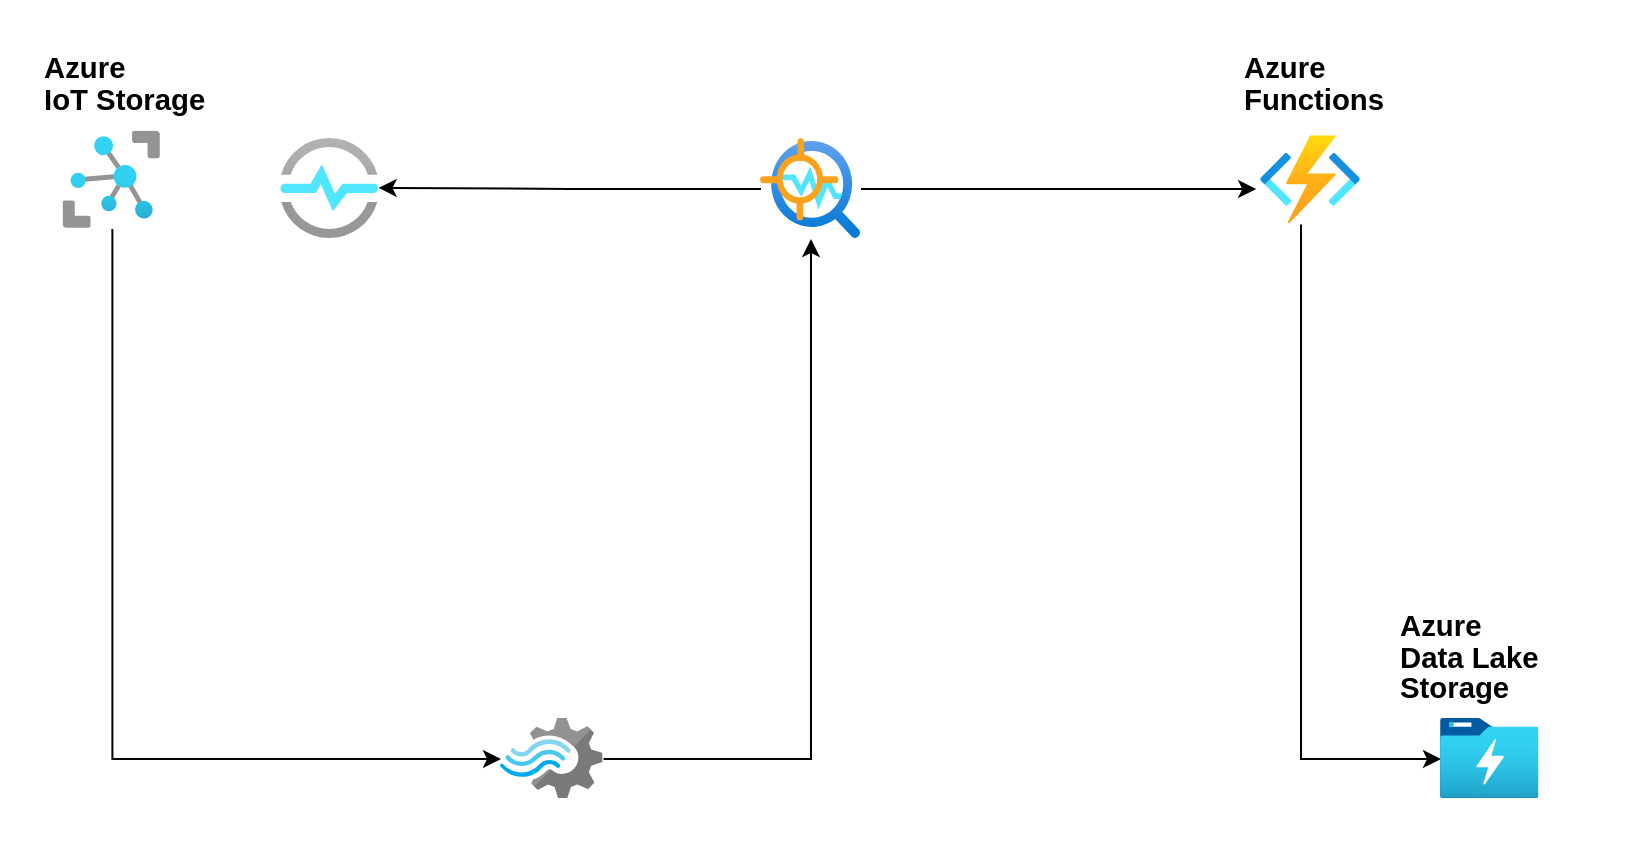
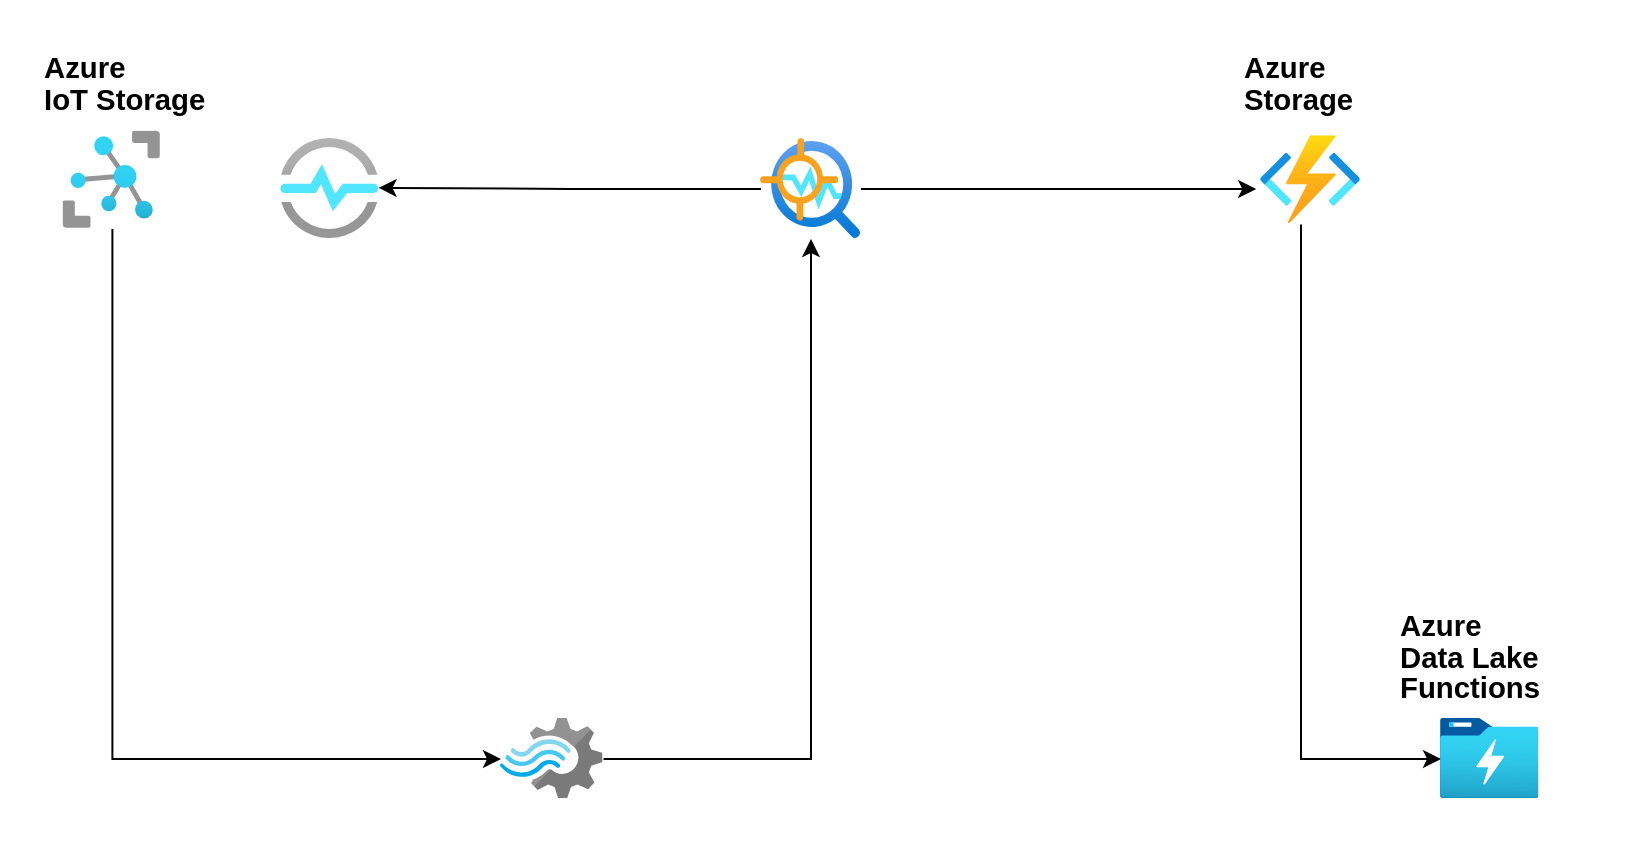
node "Azure Functions": label "Azure Functions" -> "Azure Storage"
node "Azure Data Lake Storage": label "Azure Data Lake Storage" -> "Azure Data Lake Functions"
